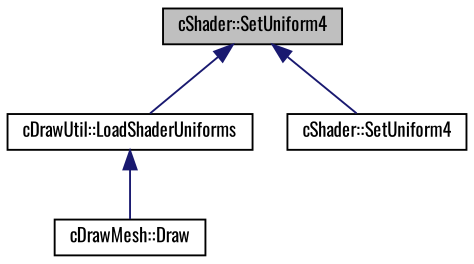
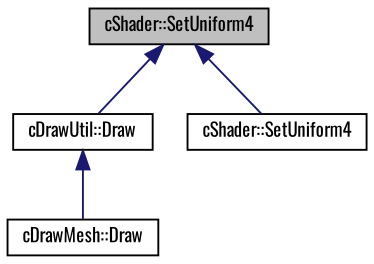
node "cDrawUtil::LoadShaderUniforms": label "cDrawUtil::LoadShaderUniforms" -> "cDrawUtil::Draw"
